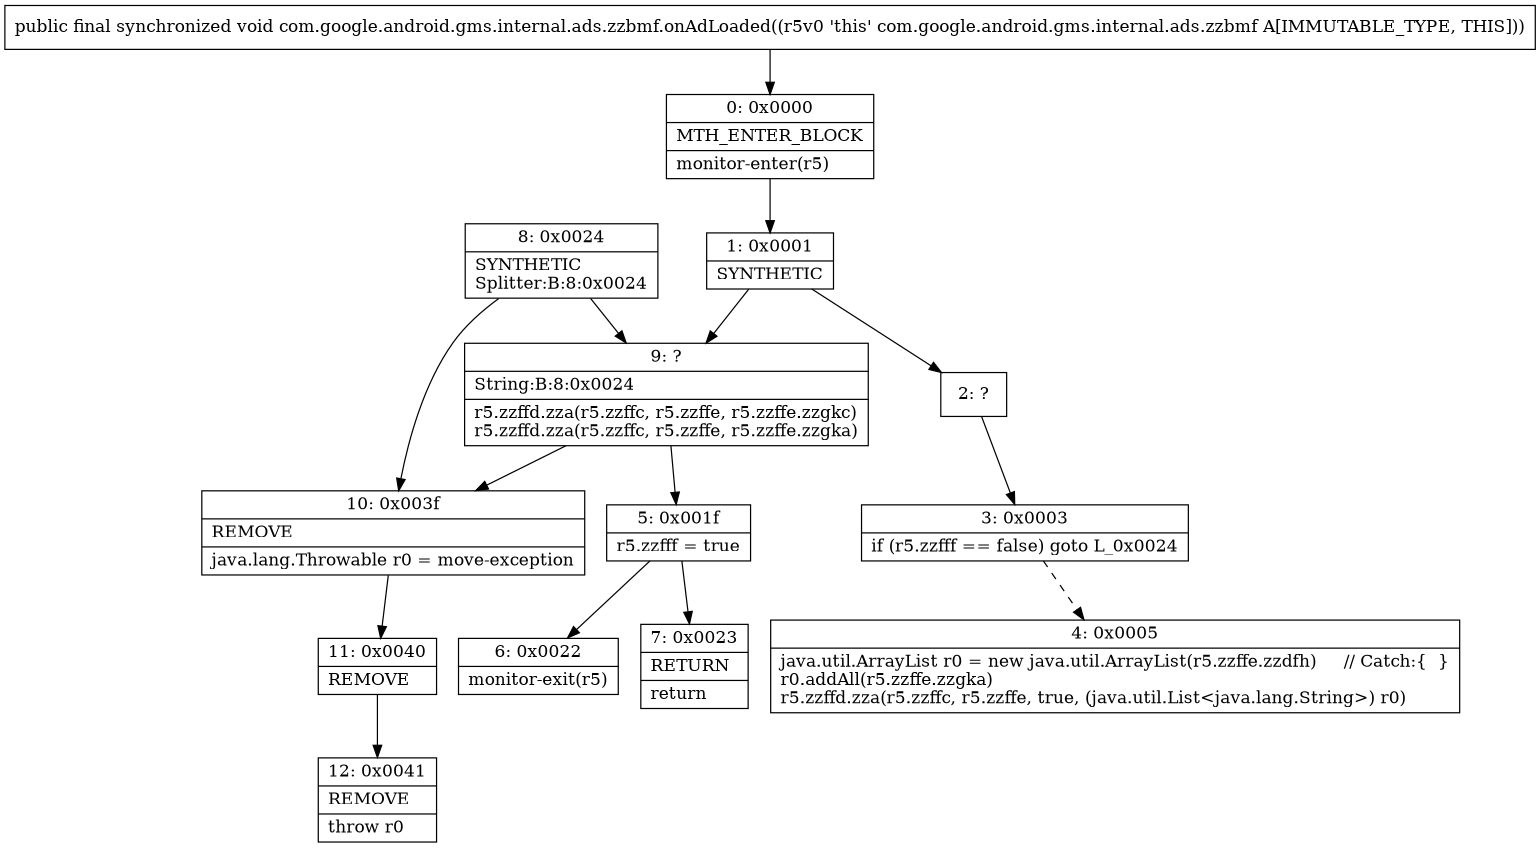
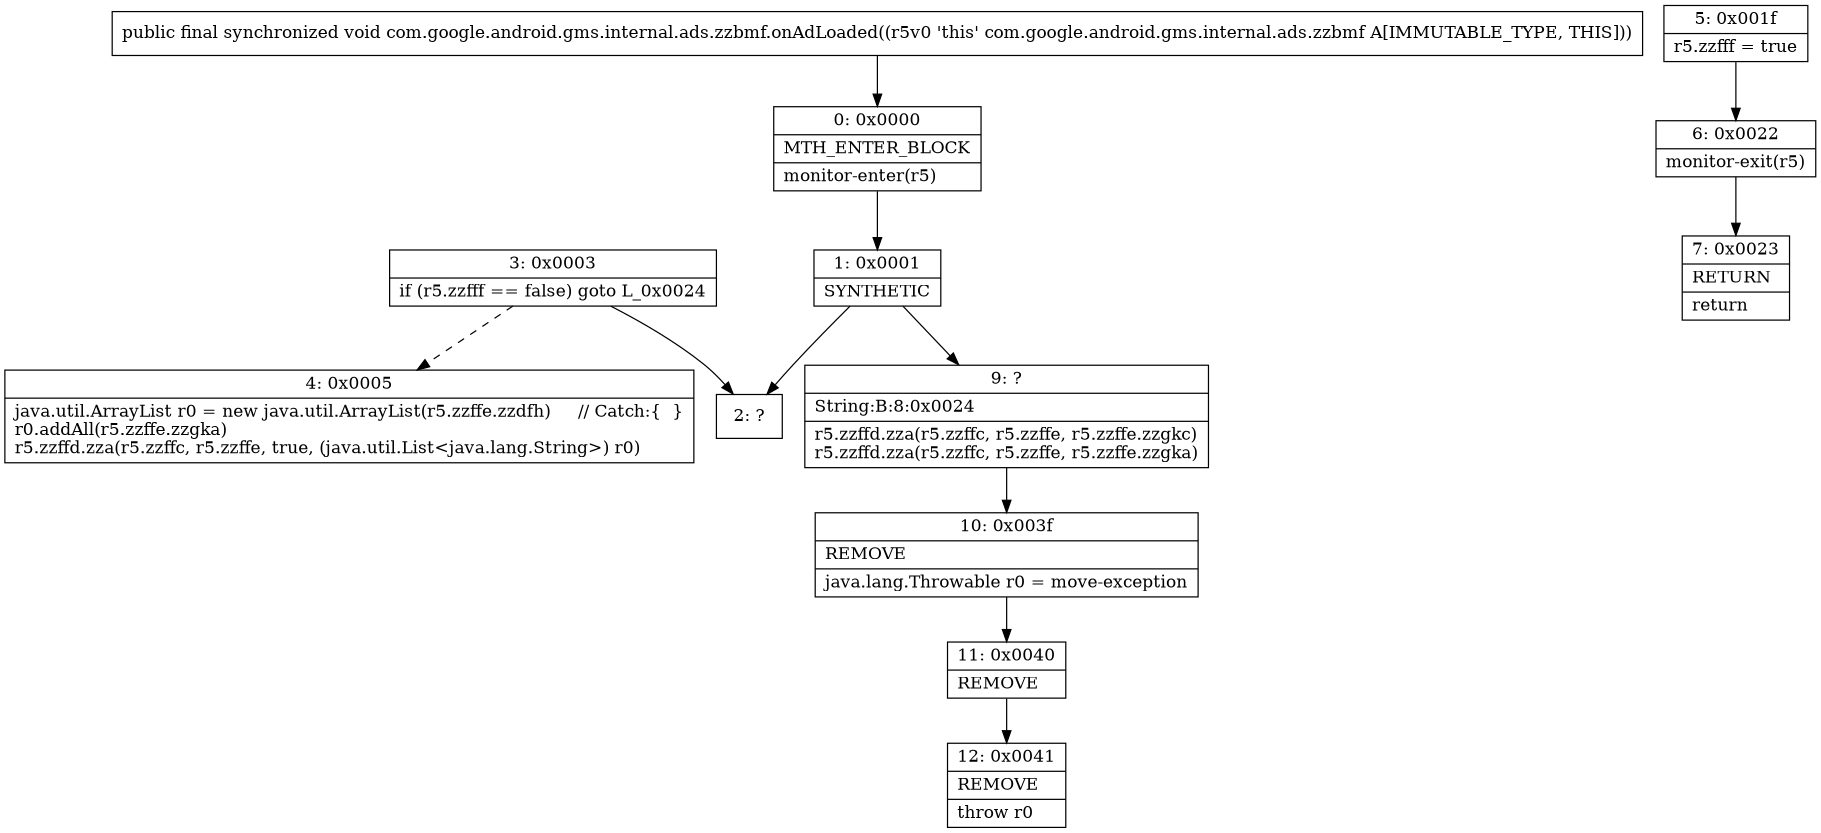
node "8: 0x0024": removed
edge "2: ?" -> "3: 0x0003": reversed
edge "9: ?" -> "5: 0x001f": removed
edge "5: 0x001f" -> "7: 0x0023": now "6: 0x0022" -> "7: 0x0023"
